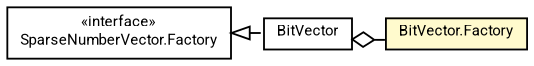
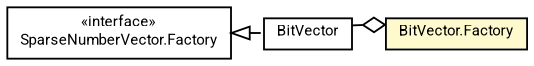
edge "BitVector.Factory" -> "BitVector": reversed
